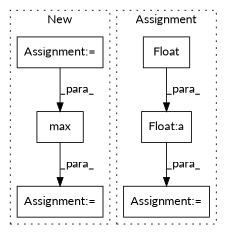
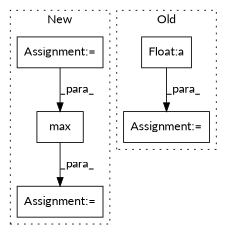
cluster "Assignment": label "Assignment" -> "Old"
node "Float": removed
